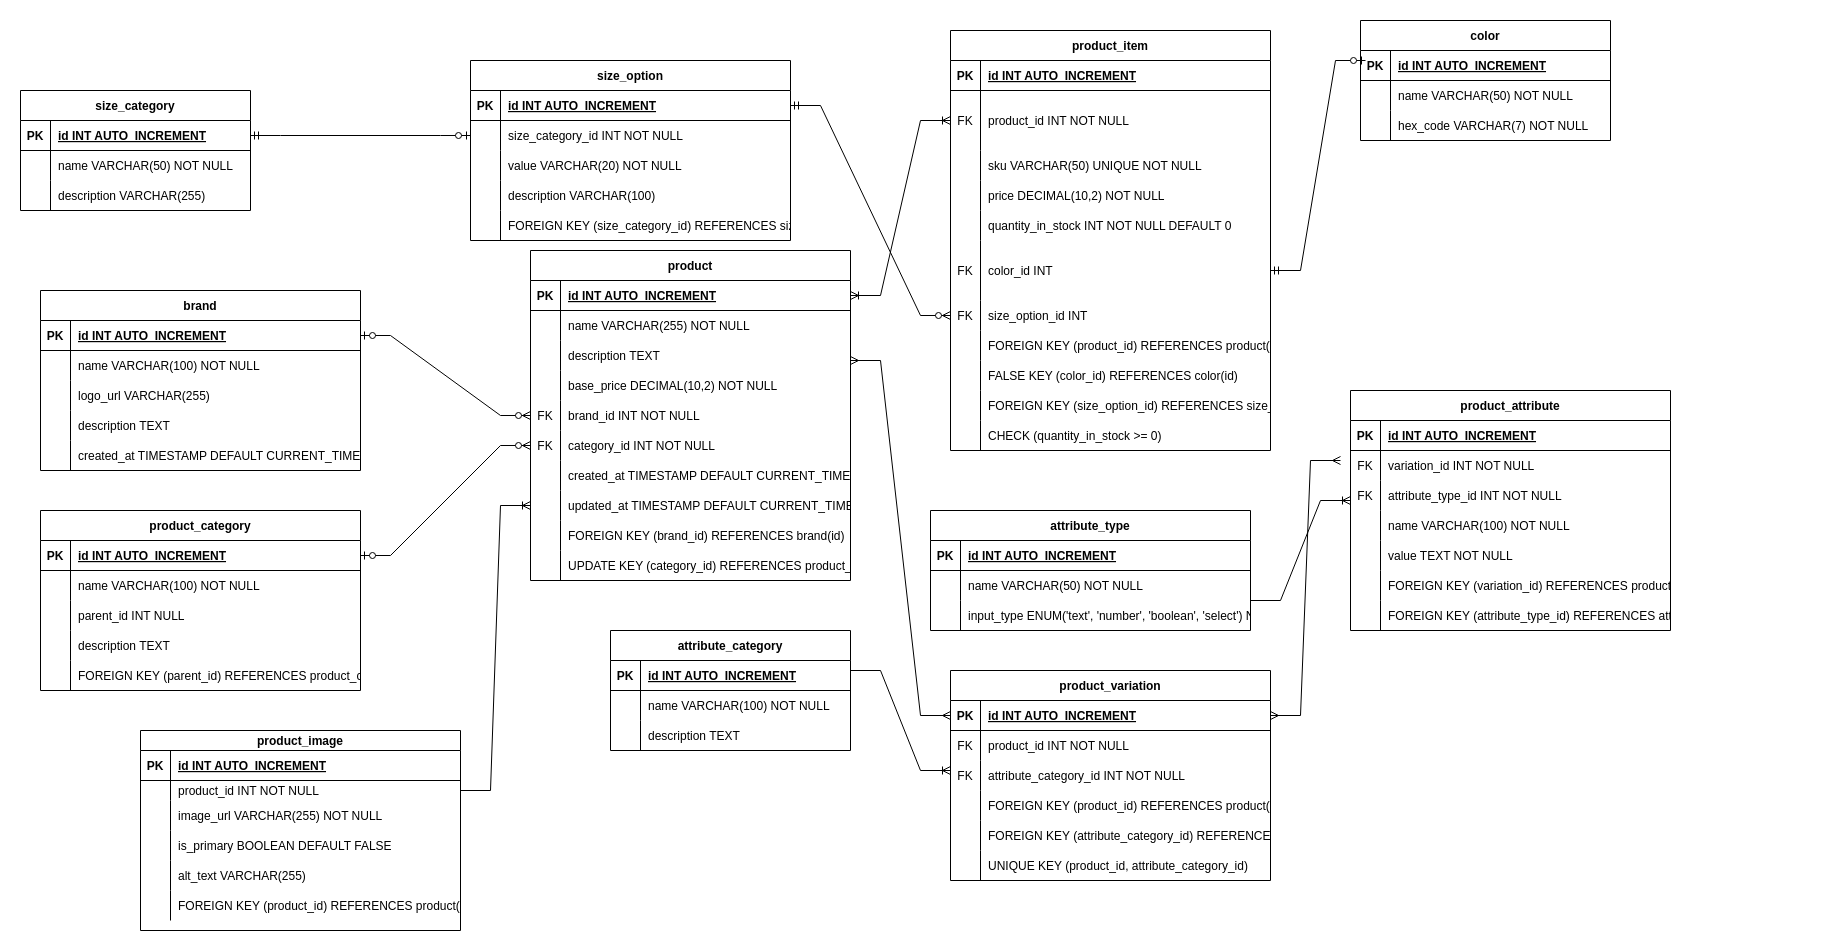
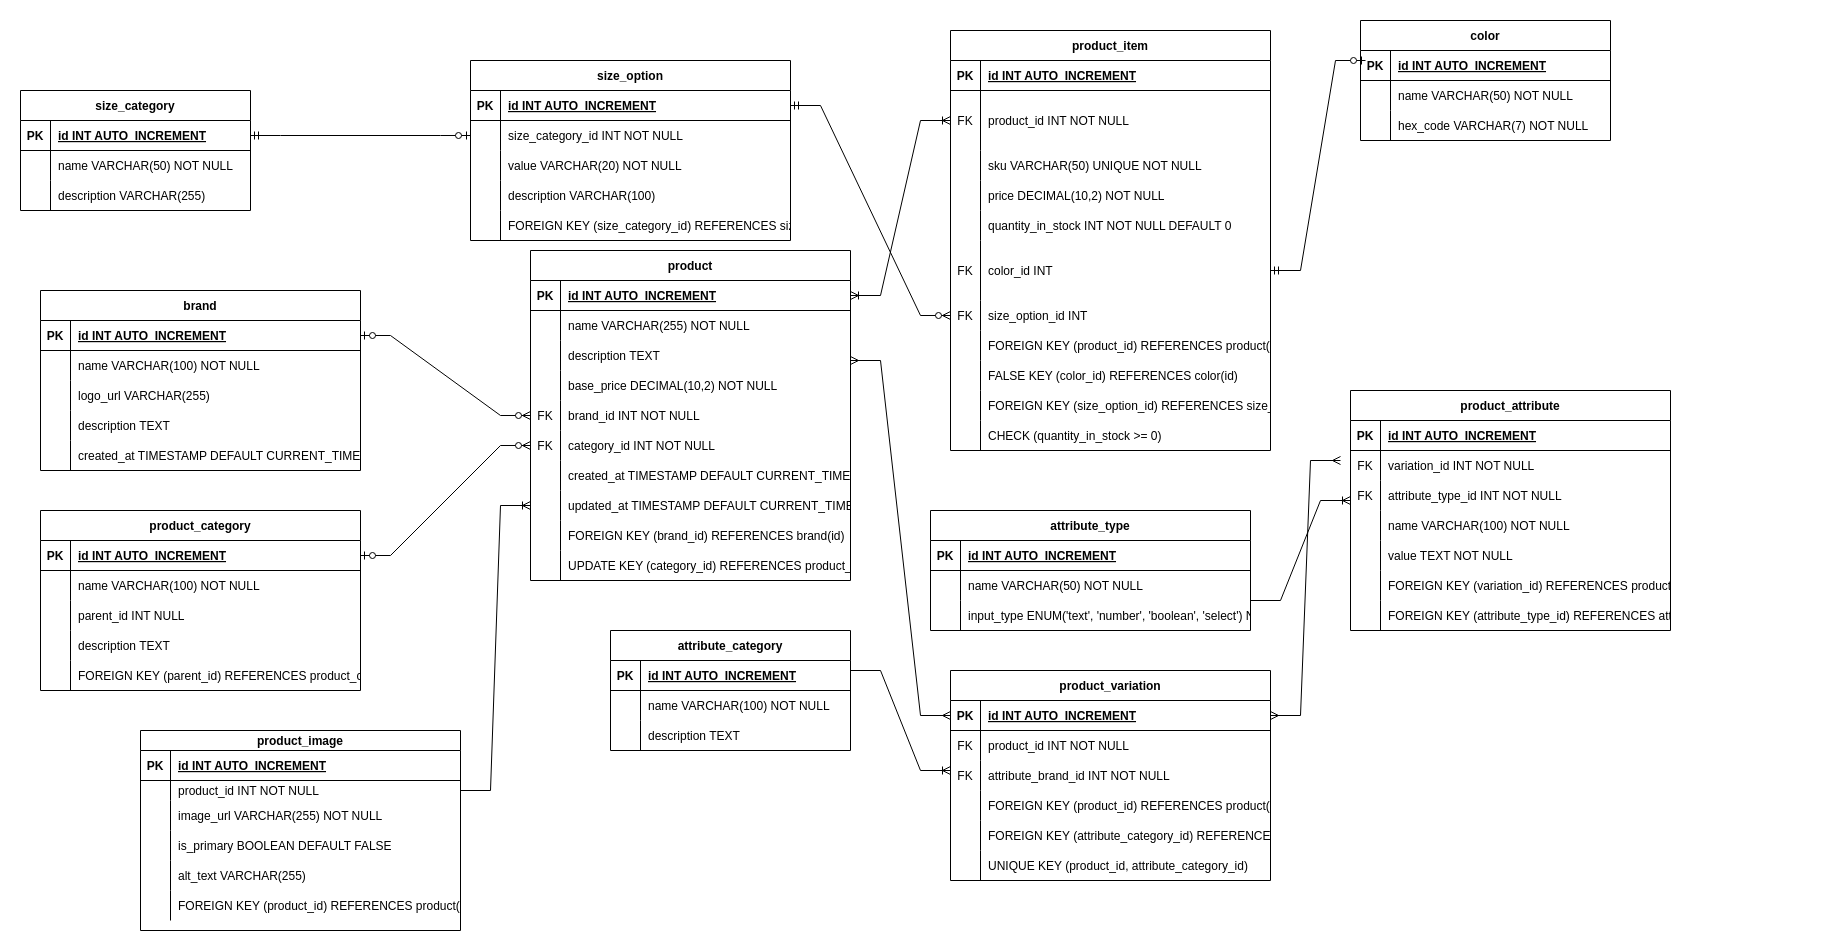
node "attribute_category_id INT NOT NULL": label "attribute_category_id INT NOT NULL" -> "attribute_brand_id INT NOT NULL"
